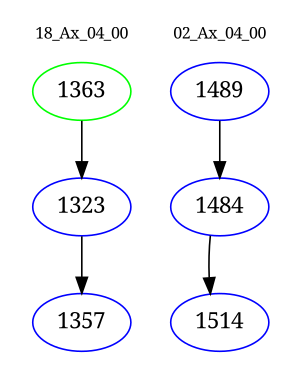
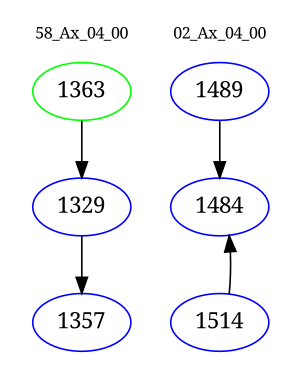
cluster "18_Ax_04_00": label "18_Ax_04_00" -> "58_Ax_04_00"
node "1323": label "1323" -> "1329"
edge "1484" -> "1514": reversed
